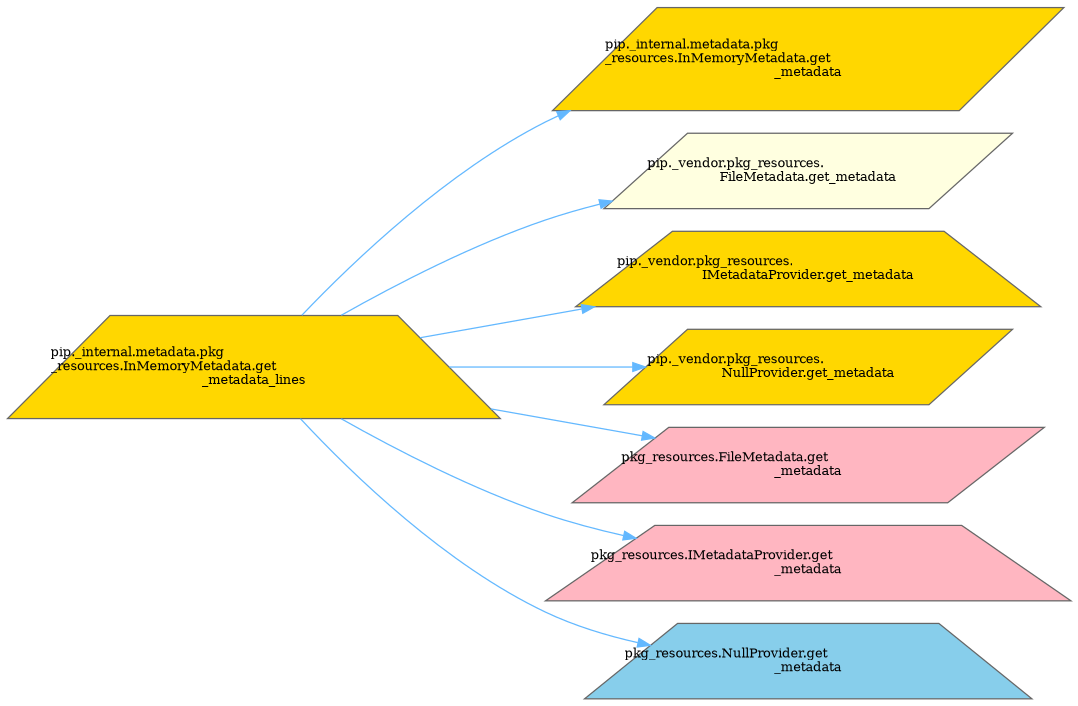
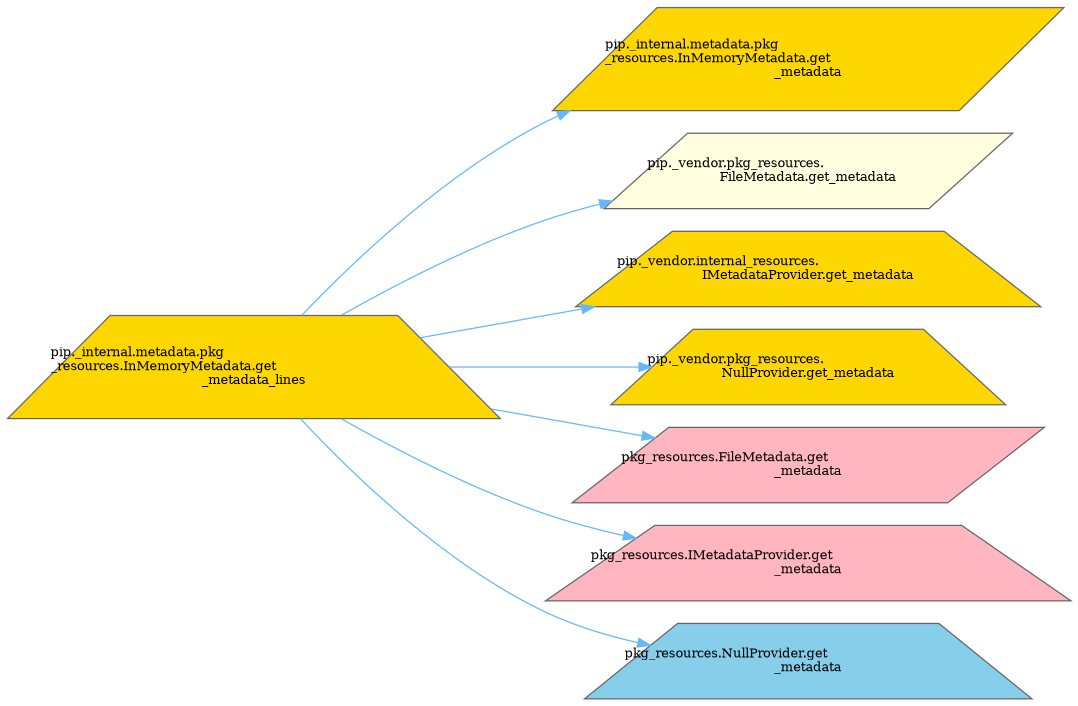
node "pip._vendor.pkg_resources. IMetadataProvider.get_metadata": label "pip._vendor.pkg_resources. IMetadataProvider.get_metadata" -> "pip._vendor.internal_resources. IMetadataProvider.get_metadata"
node "pip._vendor.pkg_resources. NullProvider.get_metadata": shape parallelogram -> trapezium
